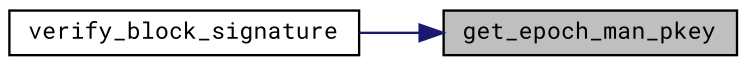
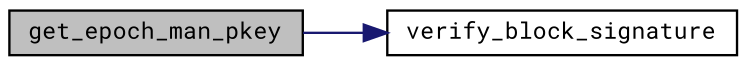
edge "verify_block_signature" -> "get_epoch_man_pkey": reversed
